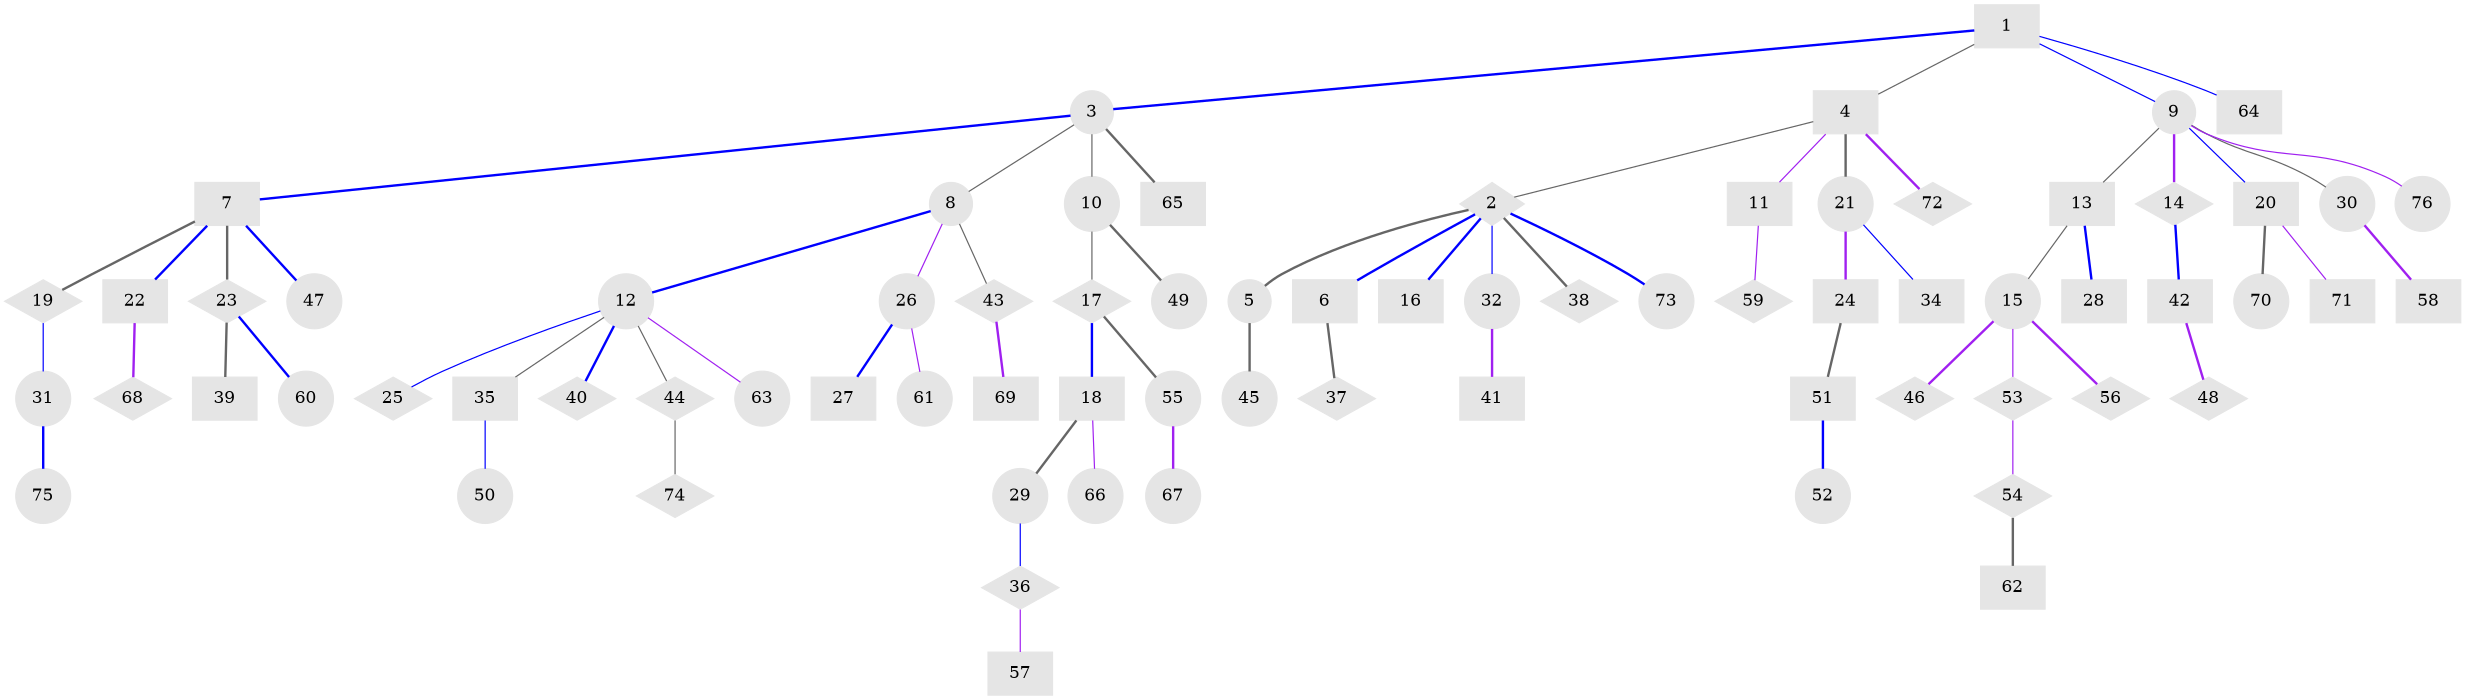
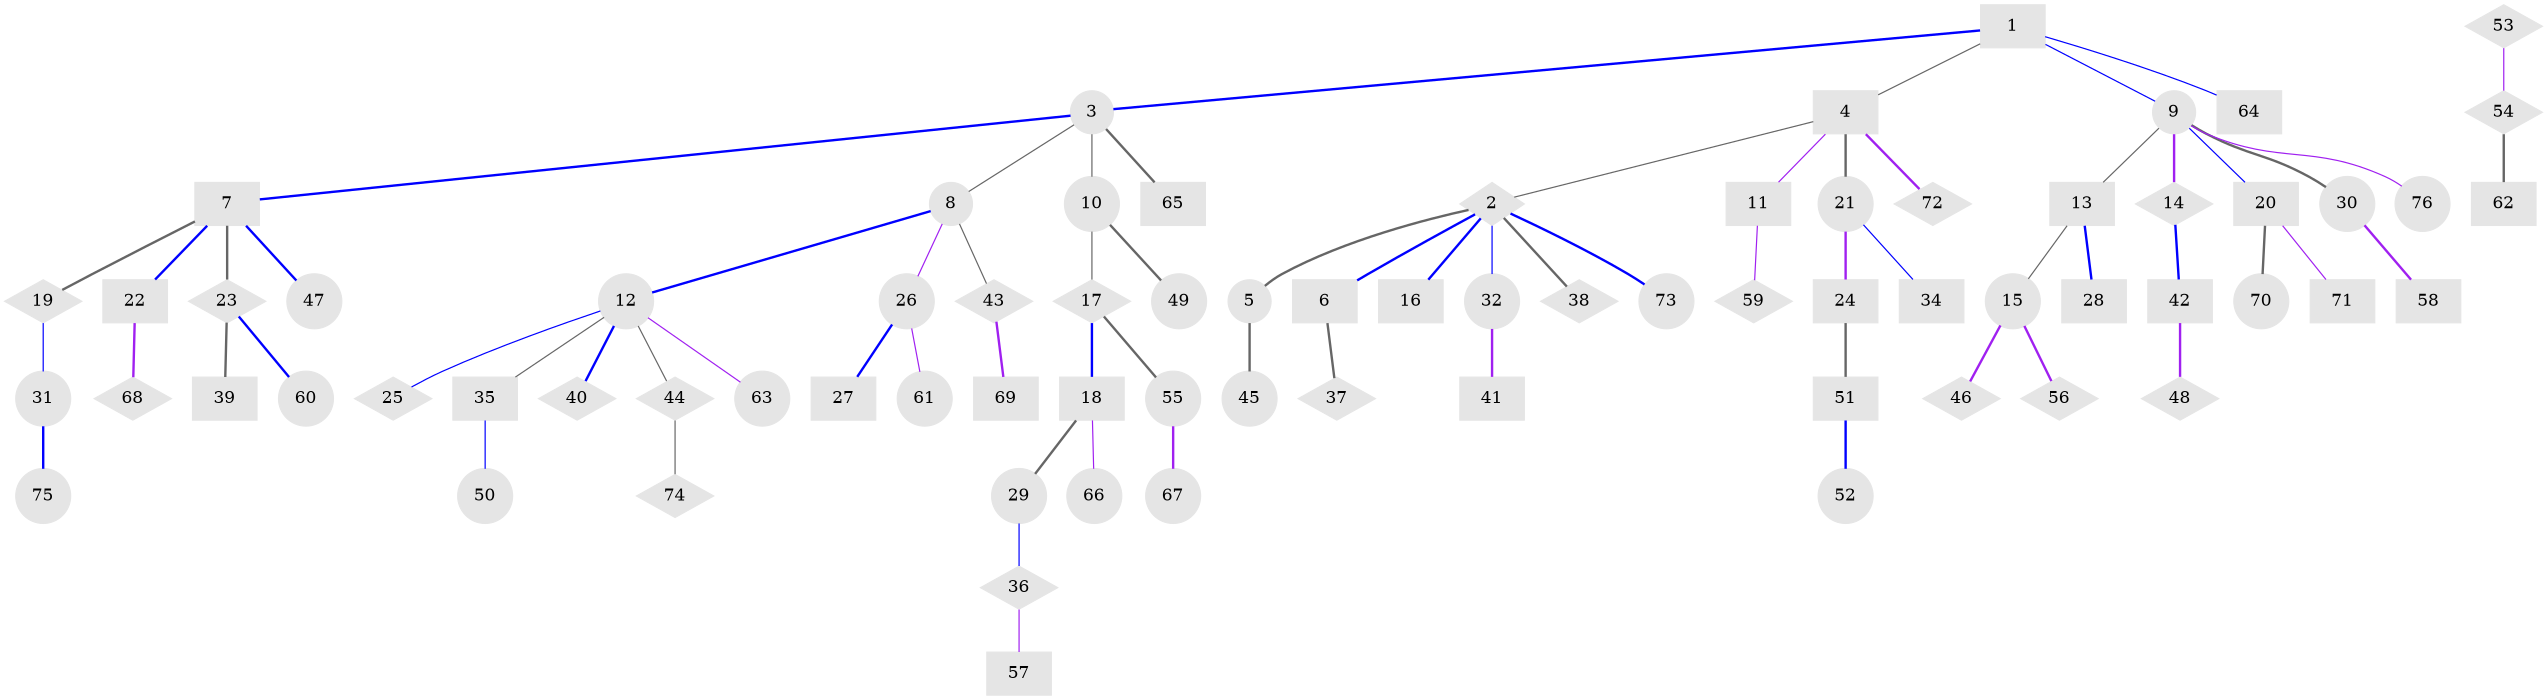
edge "9" -- "30": style solid -> bold
edge "15" -- "53": removed
